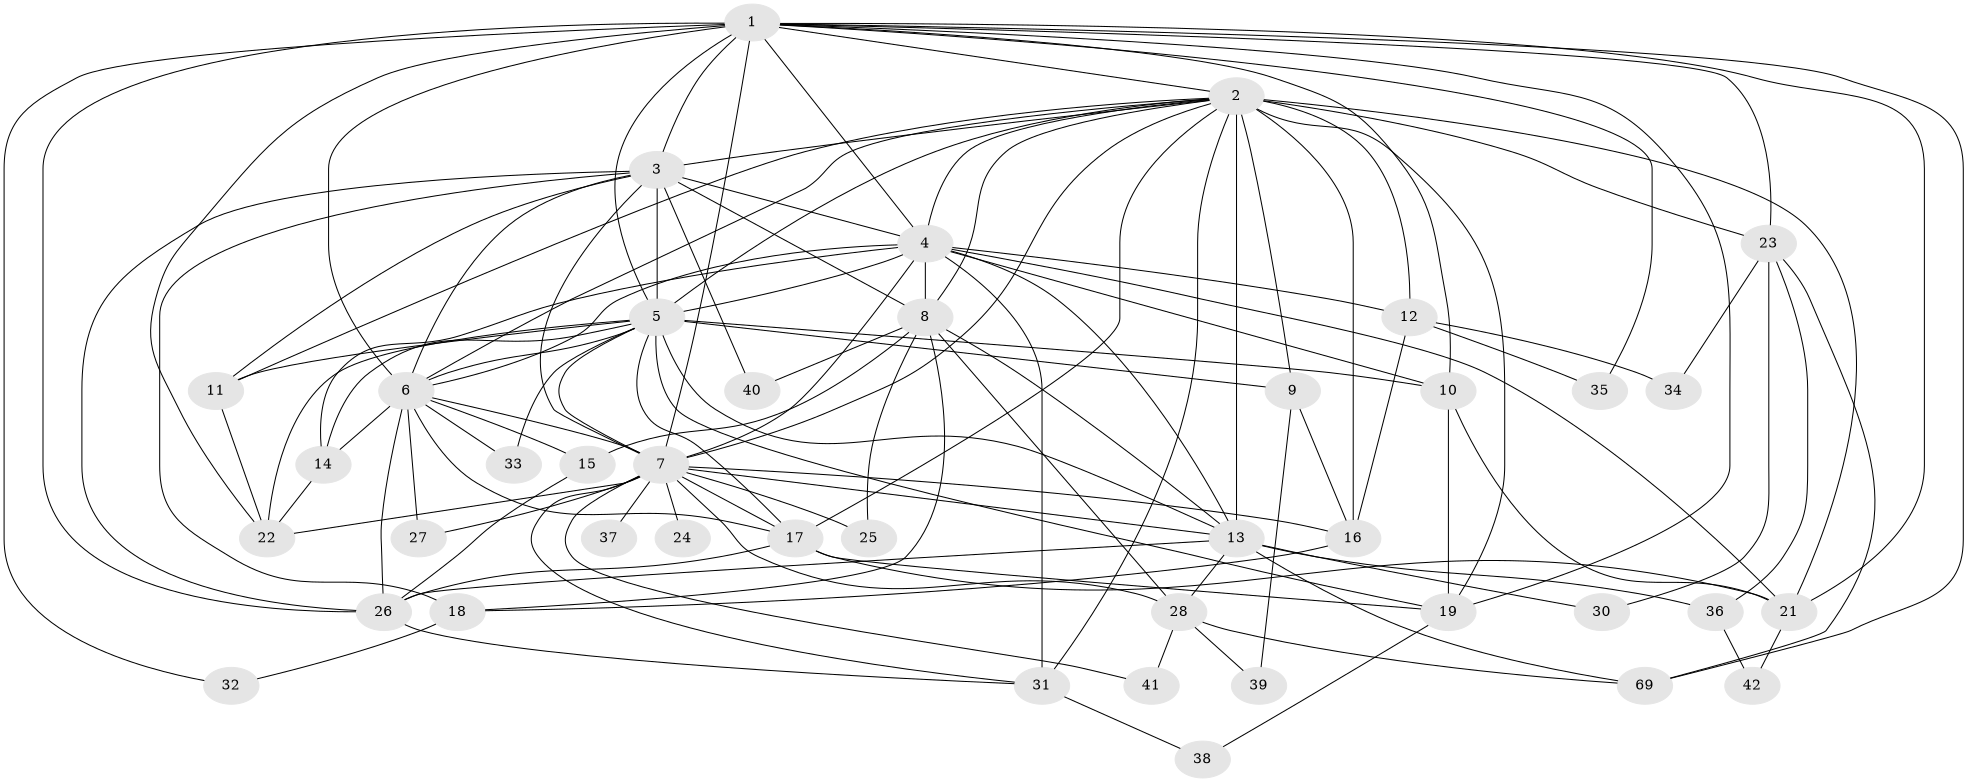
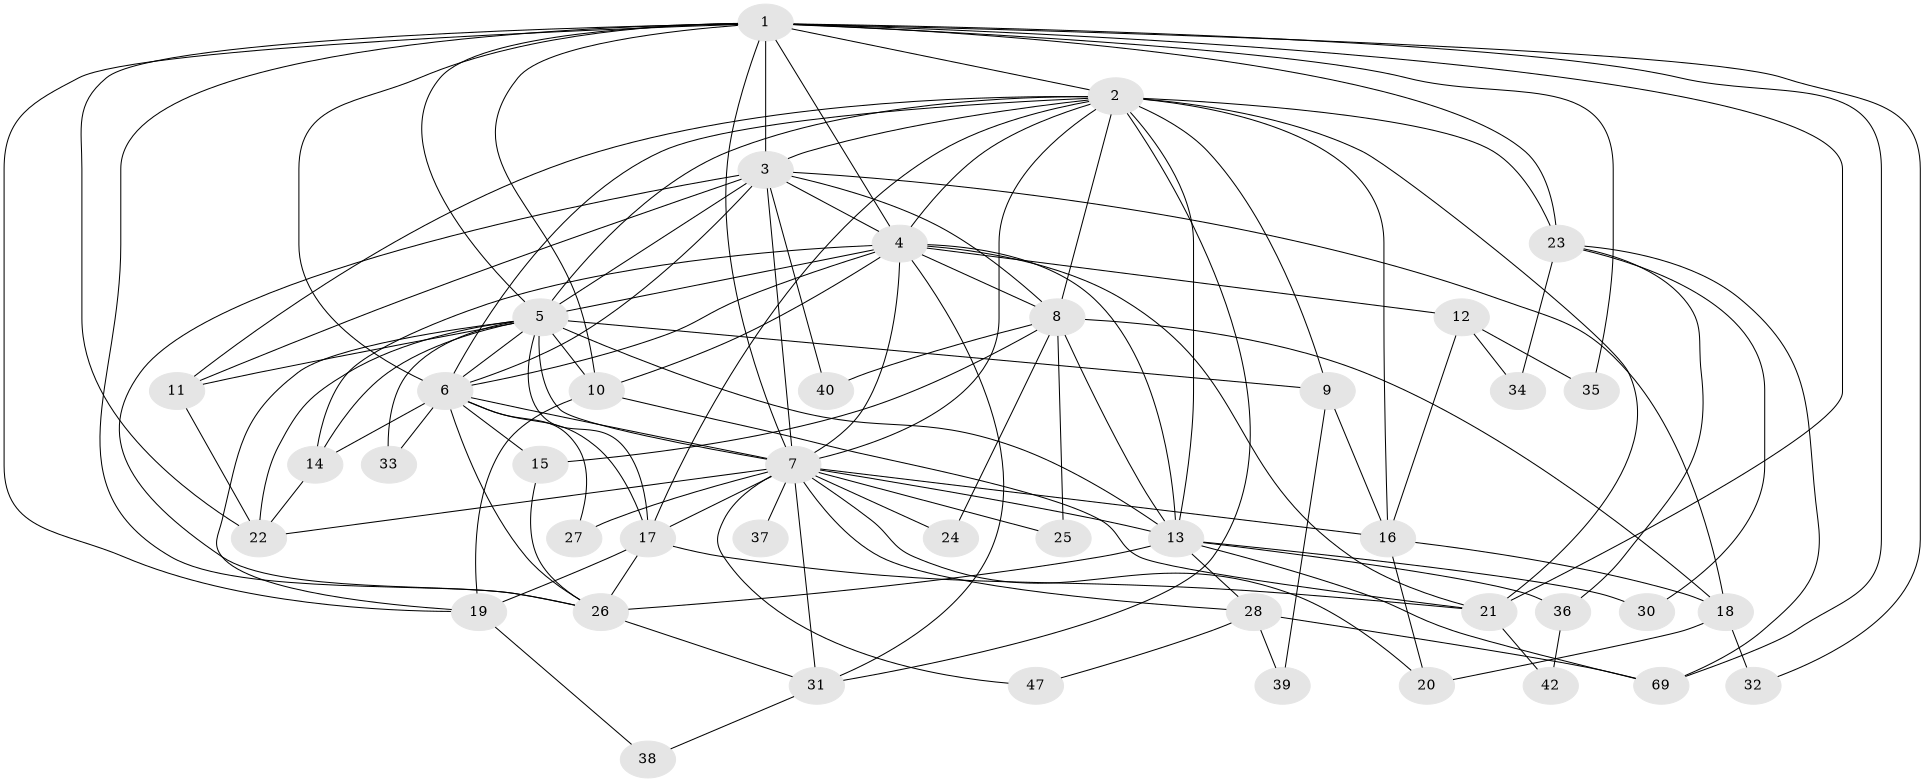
edge "2" -- "12": removed
edge "2" -- "19": removed
edge "8" -- "28": now "8" -- "24"
node "41": label "41" -> "47"
node "20": added
